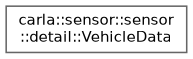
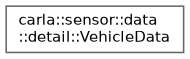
node "carla::sensor::sensor ::detail::VehicleData": label "carla::sensor::sensor ::detail::VehicleData" -> "carla::sensor::data ::detail::VehicleData"
